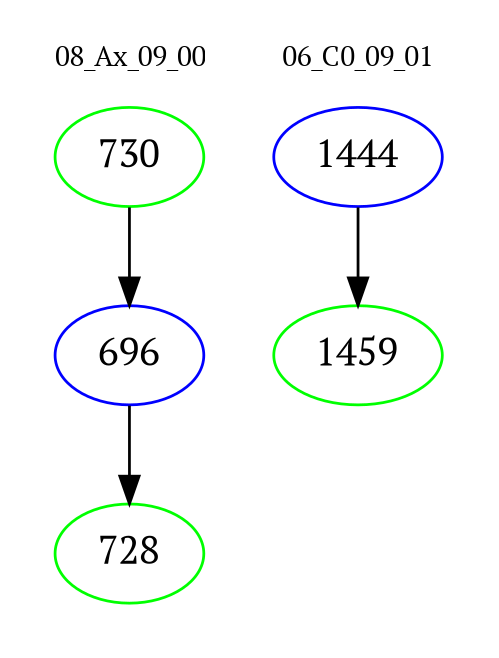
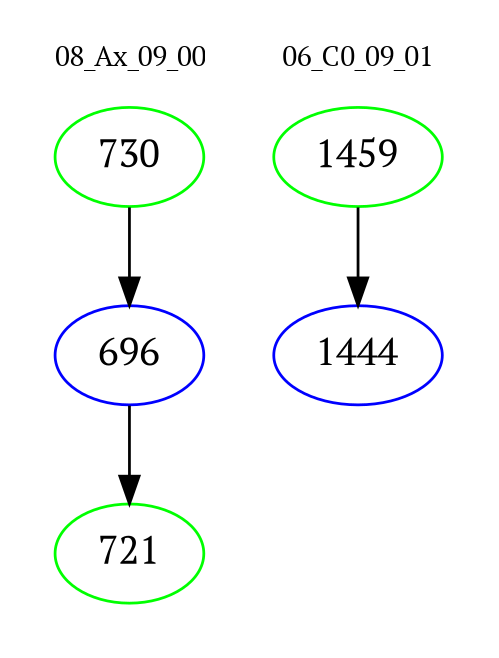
edge "1444" -> "1459": reversed
node "728": label "728" -> "721"
